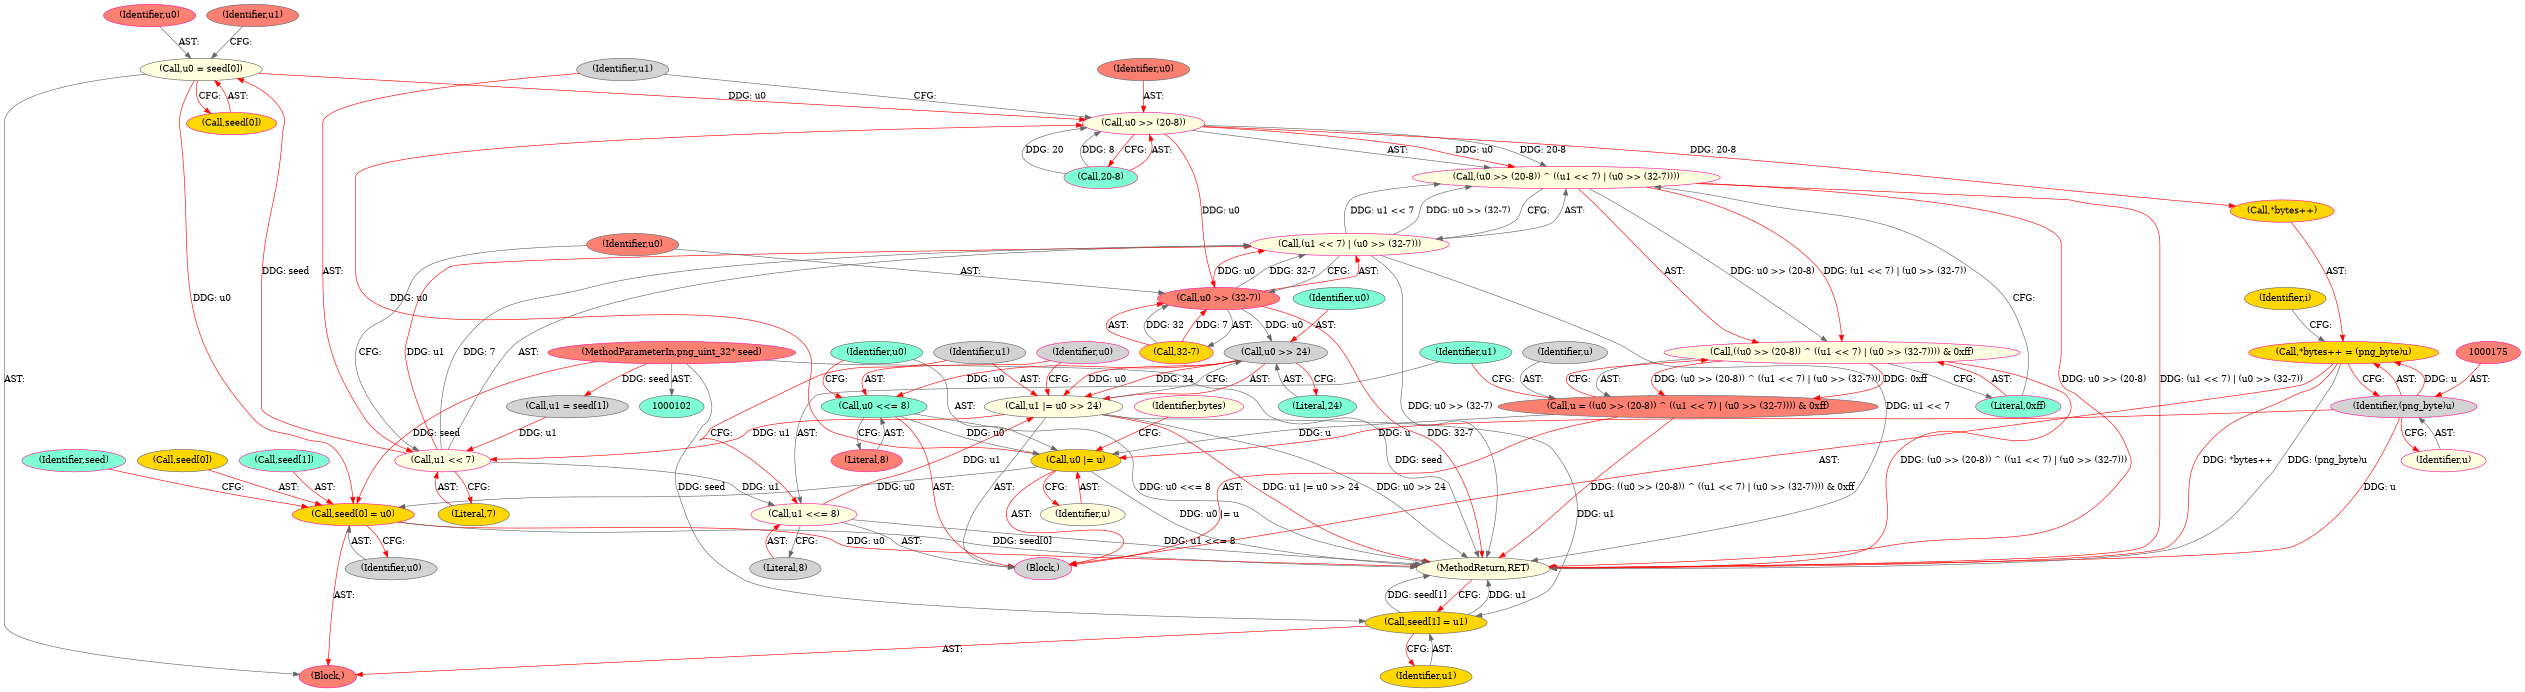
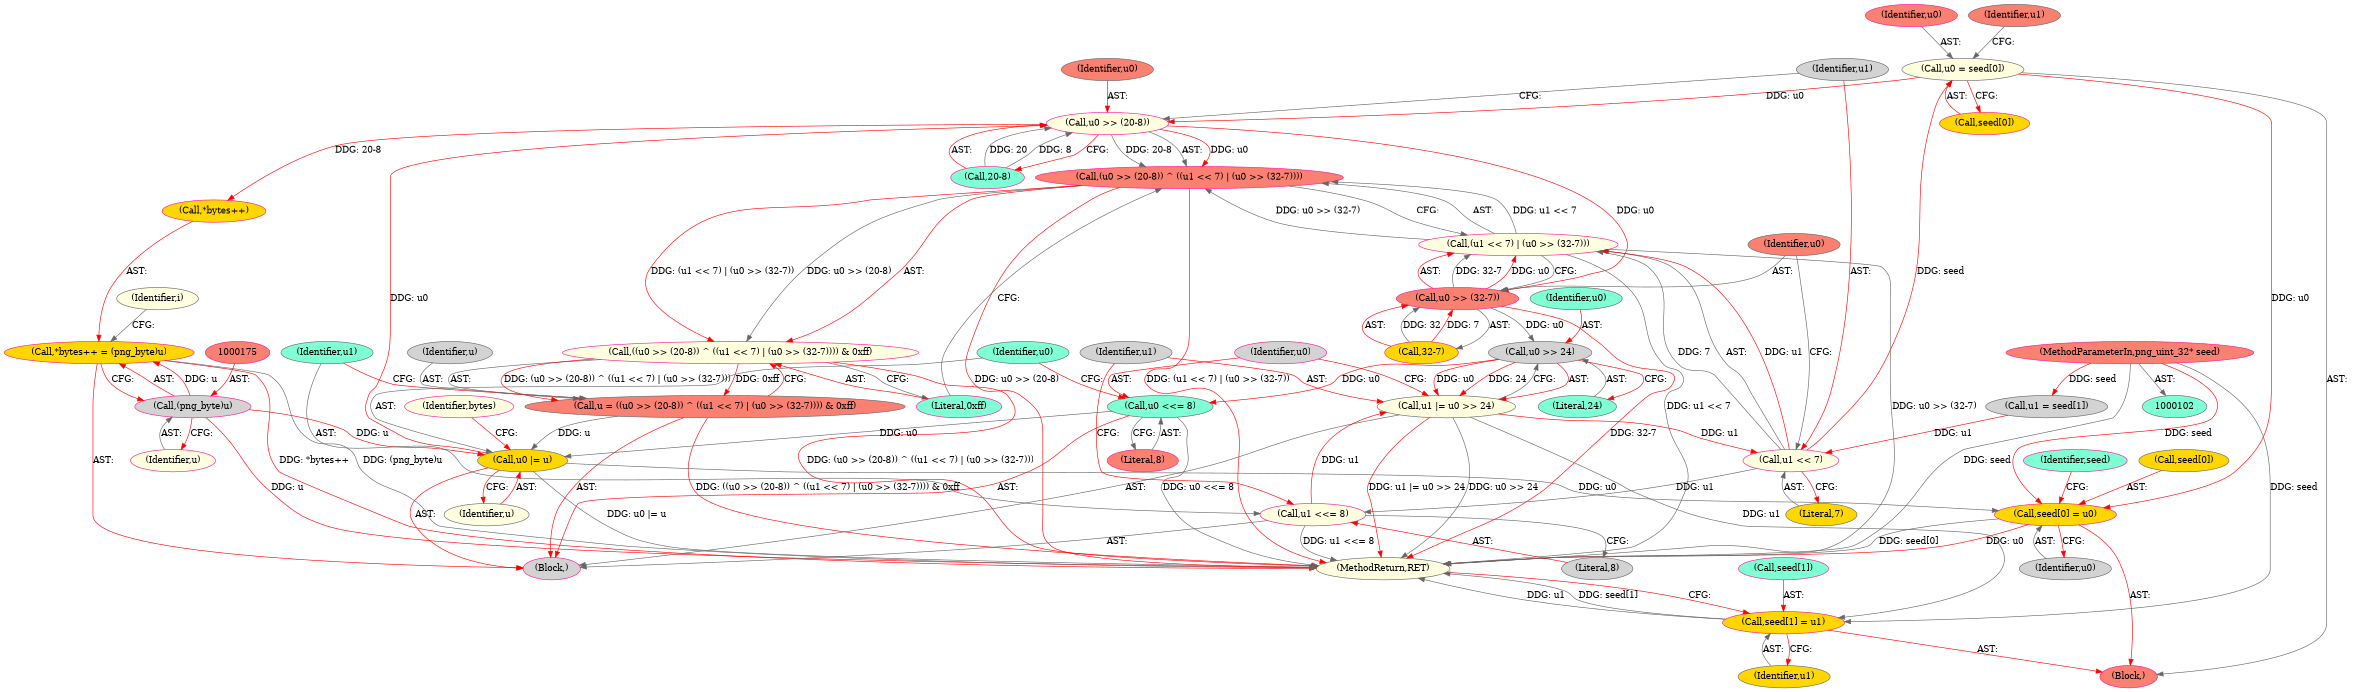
node "(Call,(u0 >> (20-8)) ^ ((u1 << 7) | (u0 >> (32-7))))": fillcolor lightyellow -> salmon
node "(Identifier,i)": fillcolor gold -> lightyellow
node "(Identifier,(png_byte)u)": label "(Identifier,(png_byte)u)" -> "(Call,(png_byte)u)"
edge "(Call,seed[1])" -> "(Call,seed[0] = u0)": now "(Call,seed[1])" -> "(Call,seed[1] = u1)"
edge "(Literal,7)" -> "(Call,u1 << 7)": color red -> gray40
node "(Call,seed[1] = u1)": color gray40 -> deeppink
